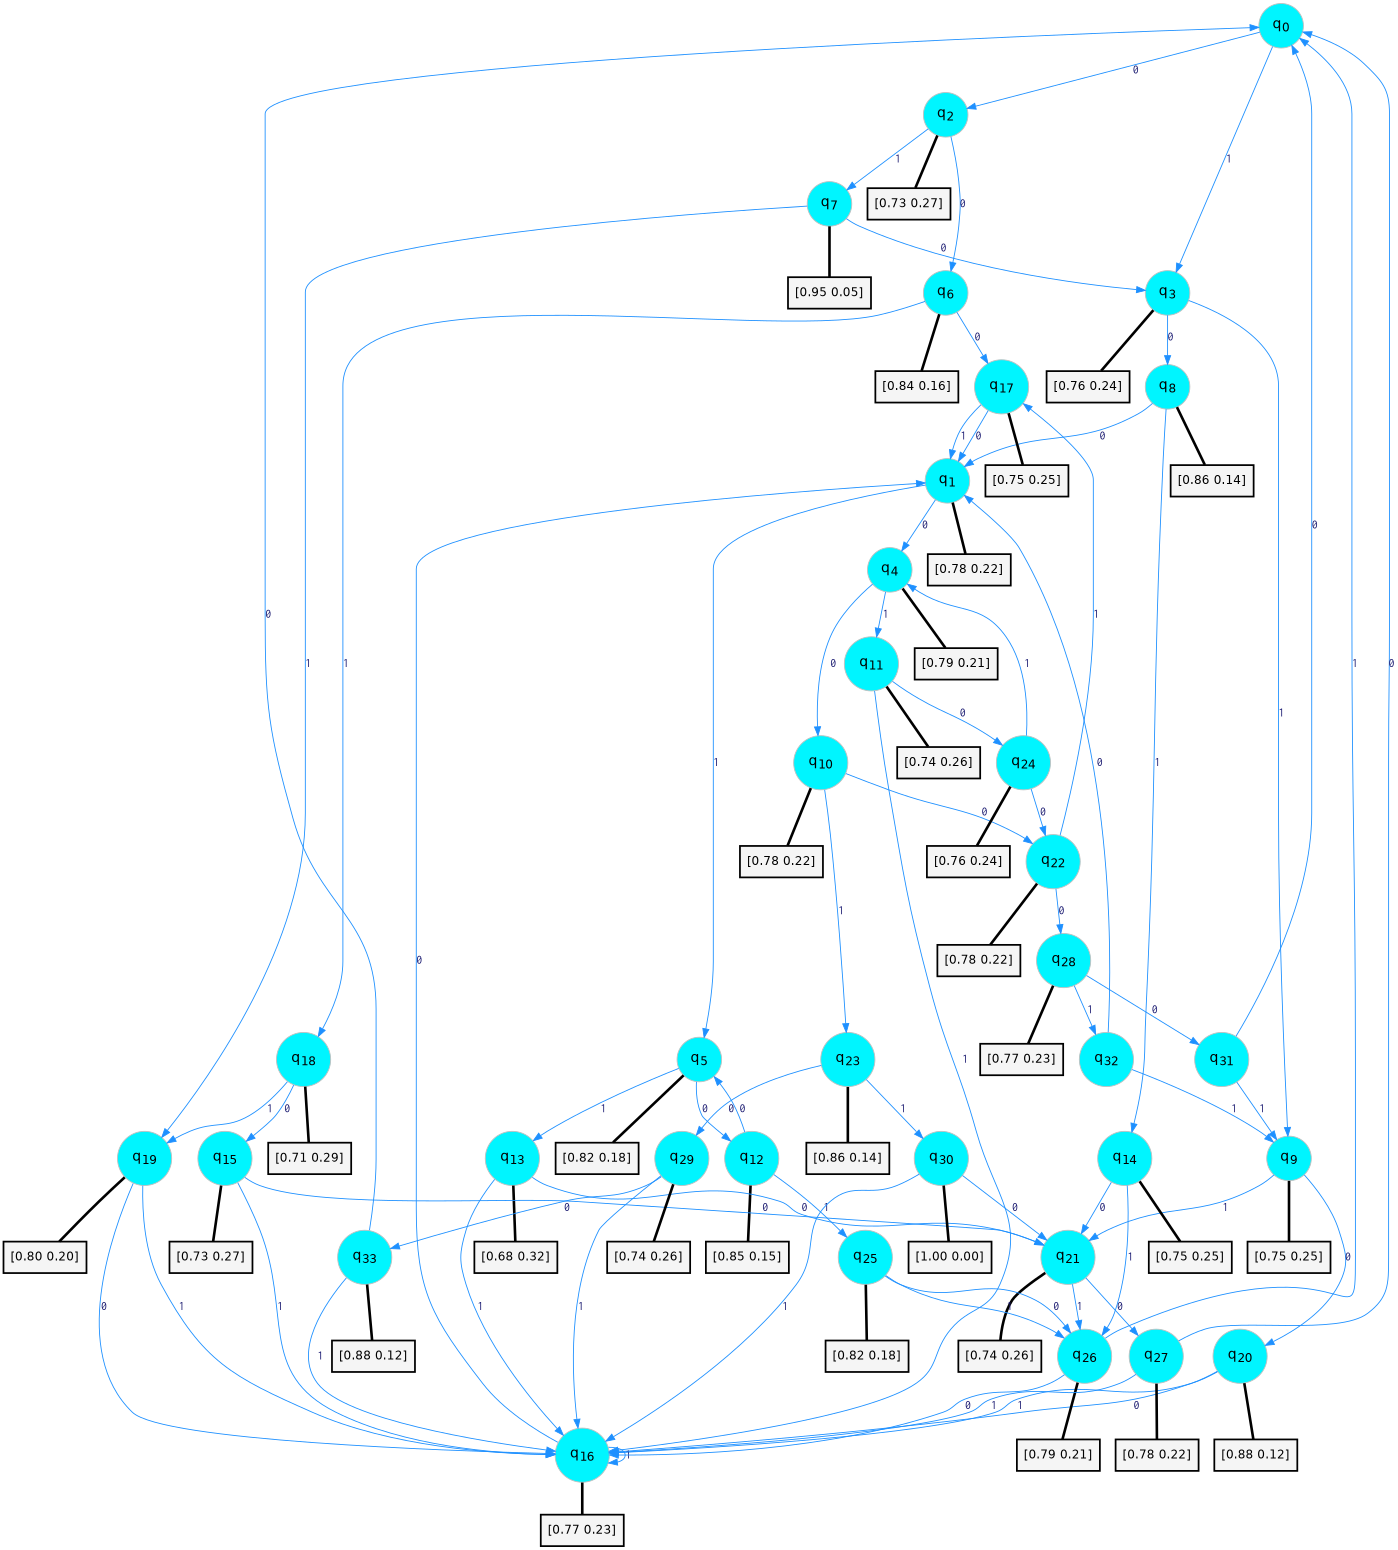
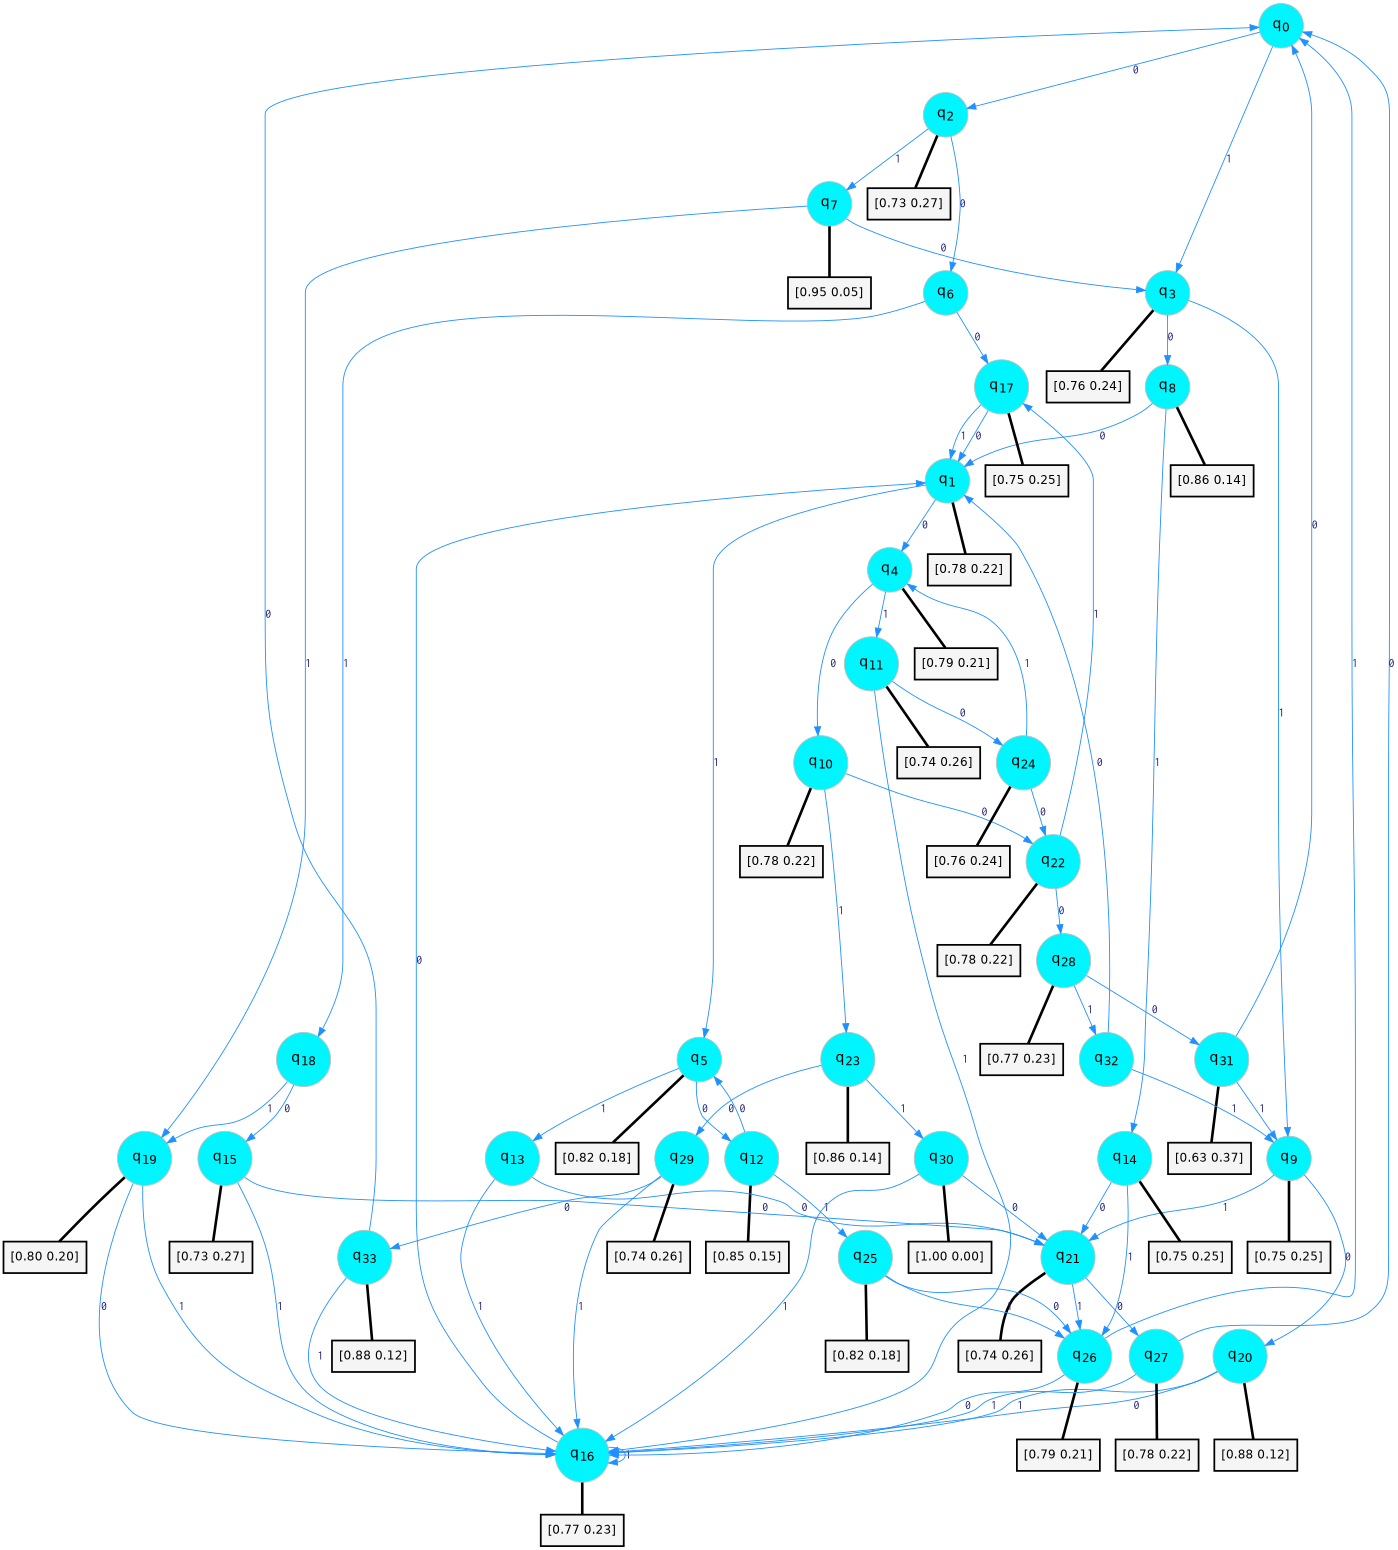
node "[0.84 0.16]": removed
node "[0.71 0.29]": removed
node "[0.63 0.37]": added
node "[0.68 0.32]": removed
